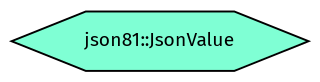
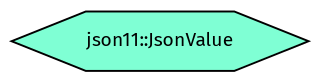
node "json81::JsonValue": label "json81::JsonValue" -> "json11::JsonValue"
